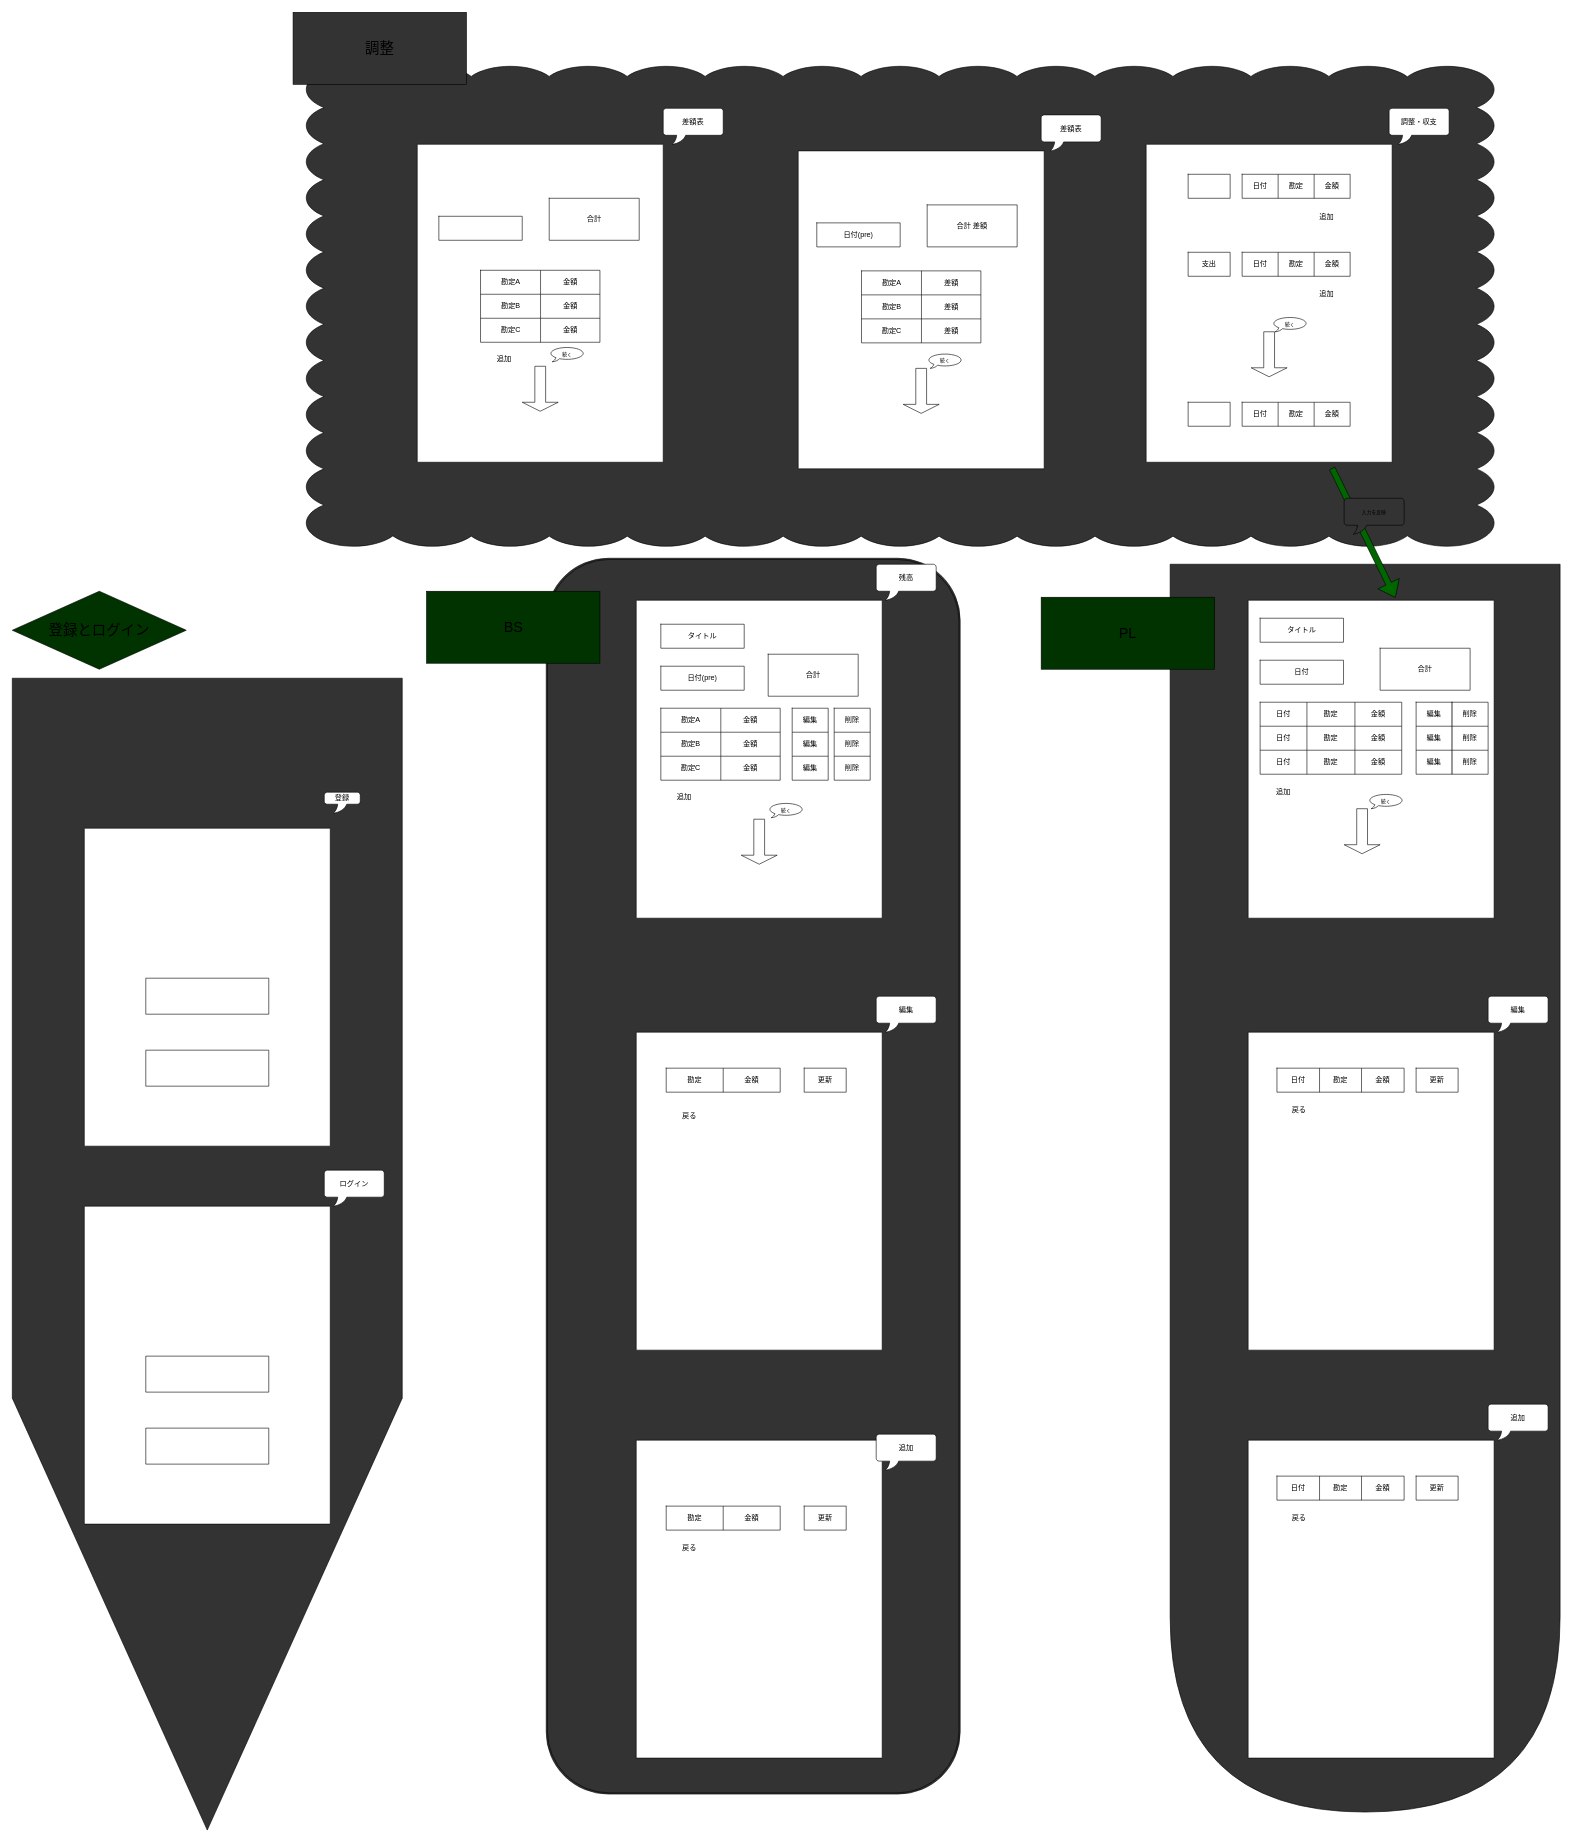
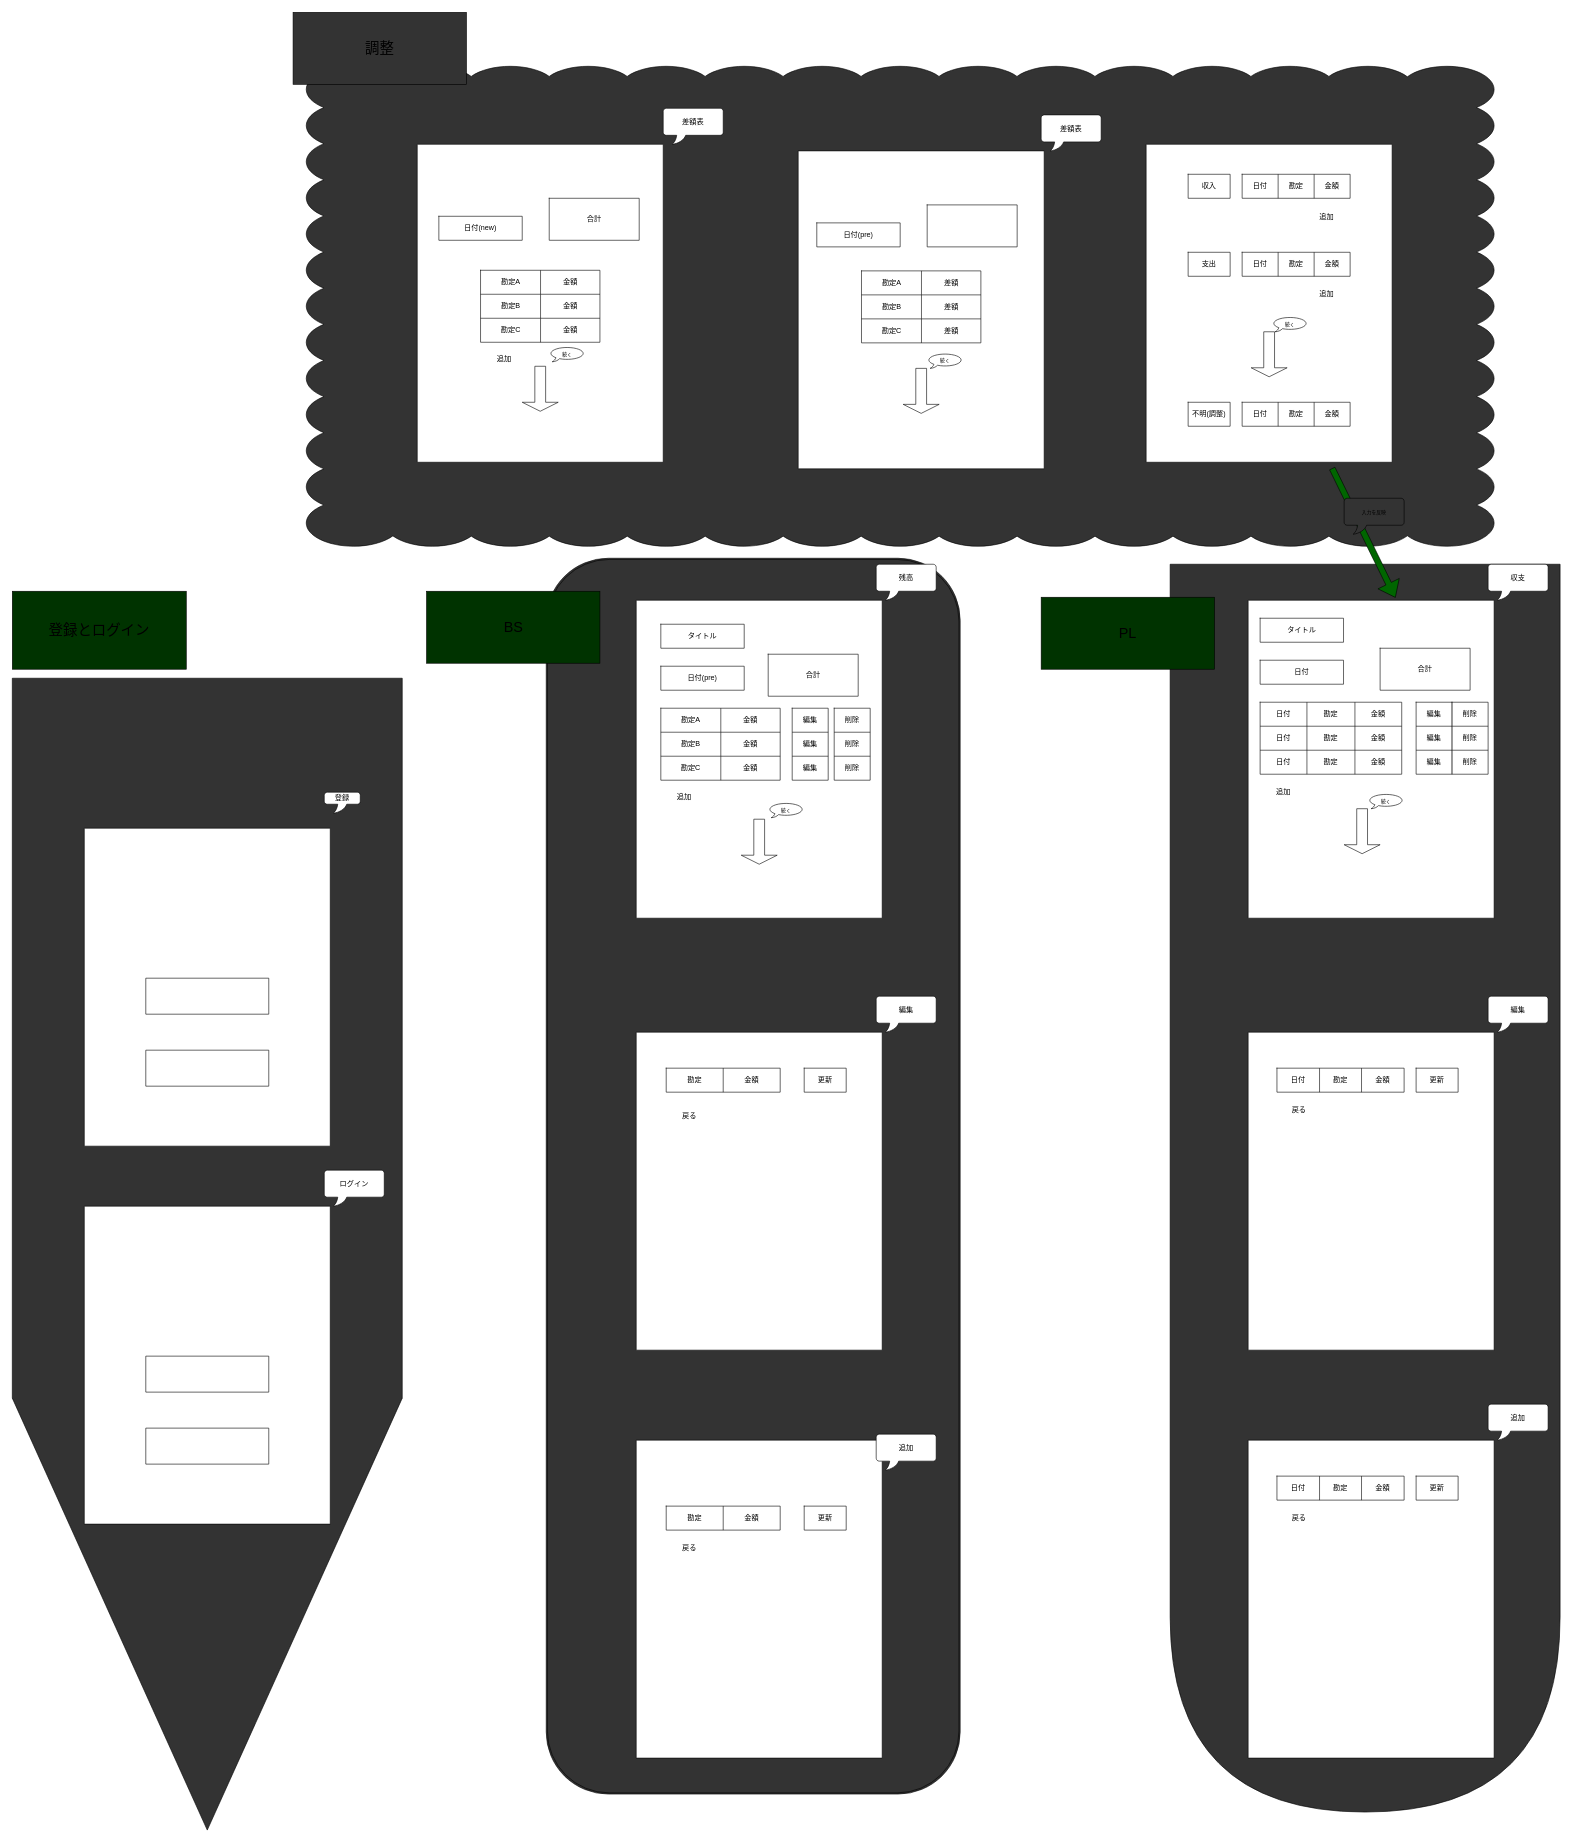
node "調整・収支": removed
node "収入": added
node "合計 差額": removed
node "日付(new)": added
node "不明(調整)": added
node "収支": added
node "登録とログイン": shape diamond -> rectangle
